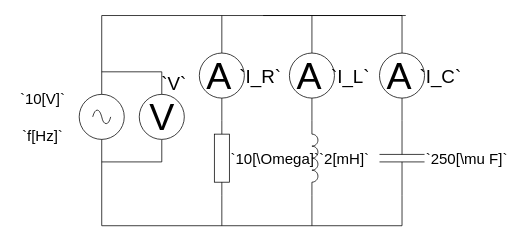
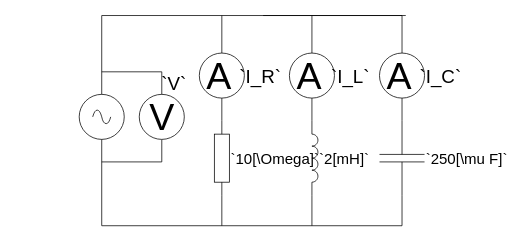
node "`10[V]``f[Hz]`": removed
